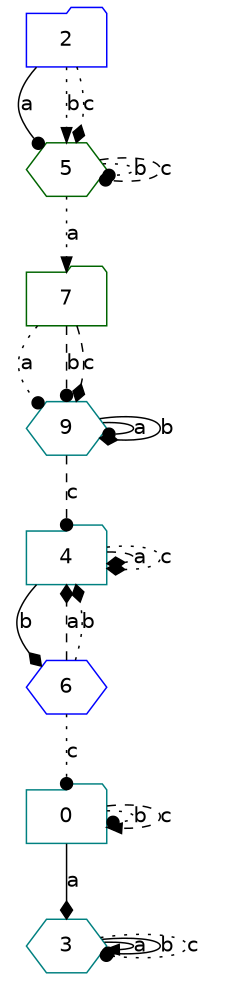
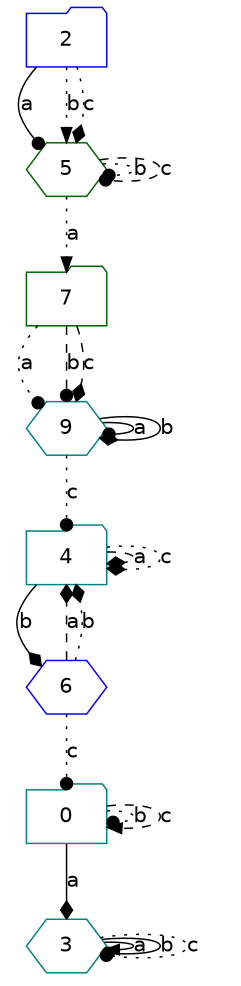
edge "9" -> "4": style dashed -> dotted
